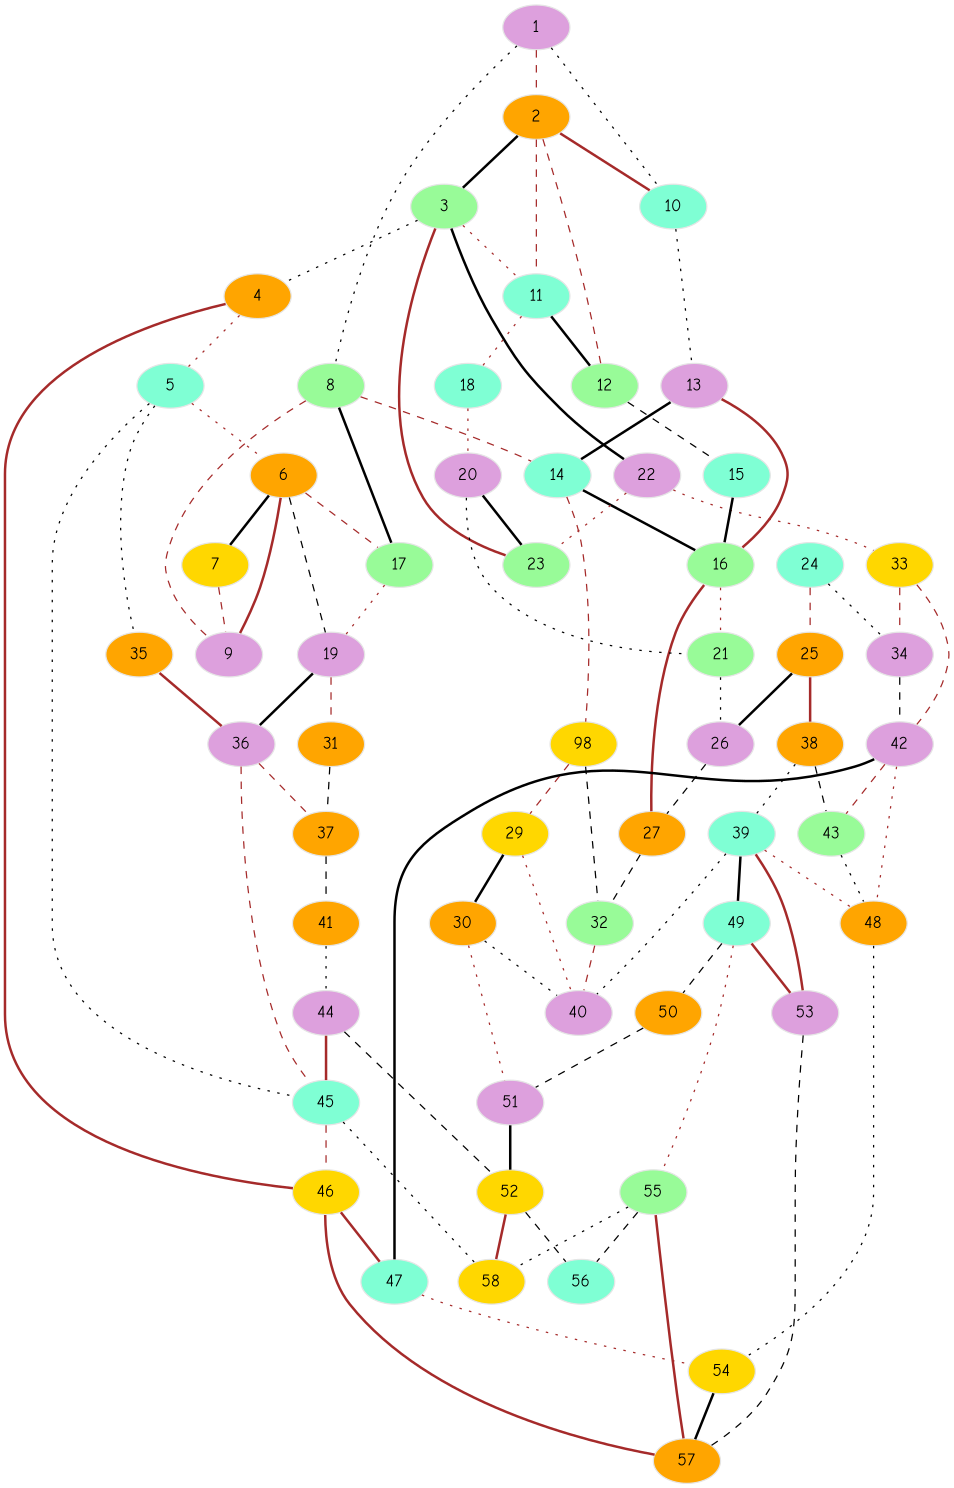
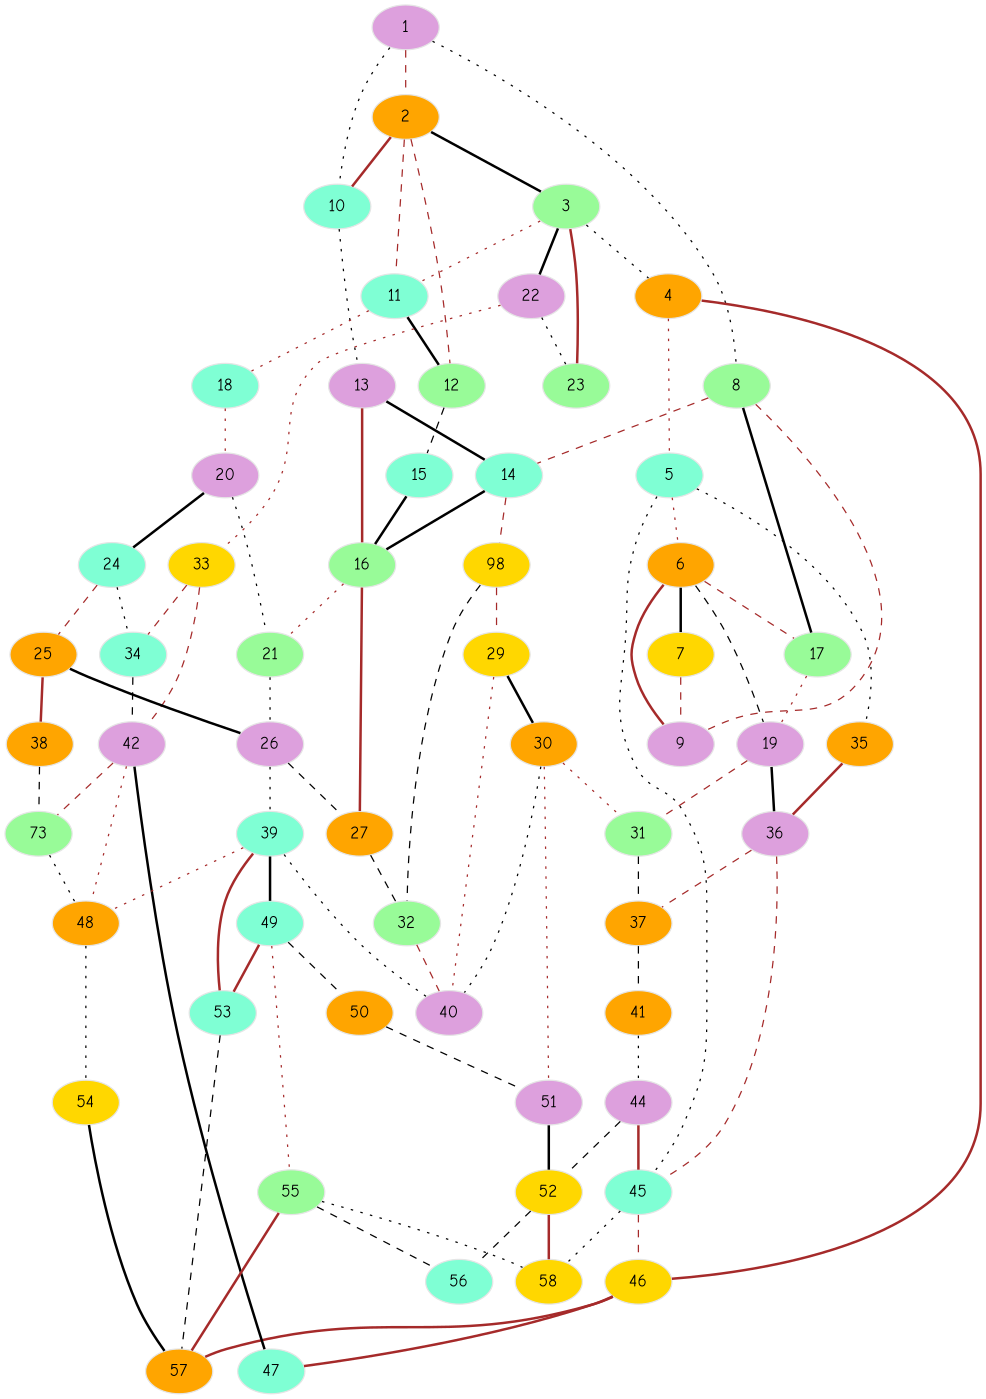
edge "20" -- "23": now "20" -- "24"
edge "22" -- "23": color brown -> black
node "34": fillcolor plum -> aquamarine
node "31": fillcolor orange -> palegreen
edge "30" -- "31": added
edge "38" -- "39": now "26" -- "39"
node "43": label "43" -> "73"
node "53": fillcolor plum -> aquamarine
edge "47" -- "54": removed
